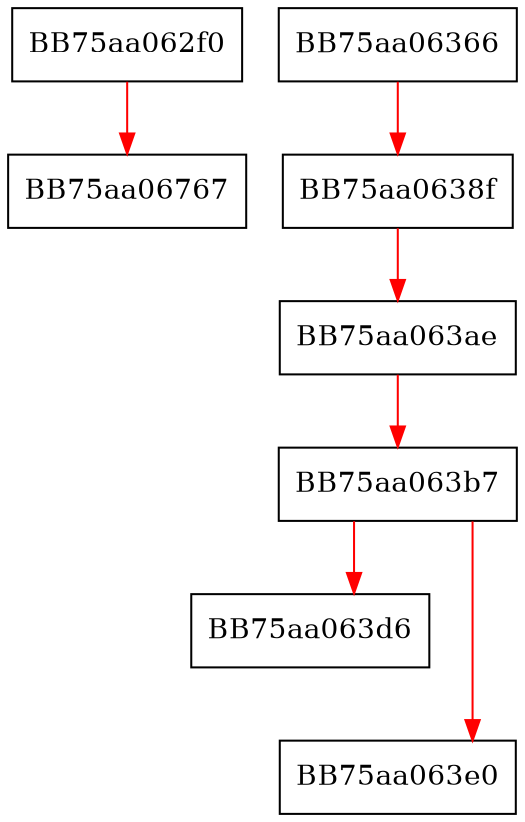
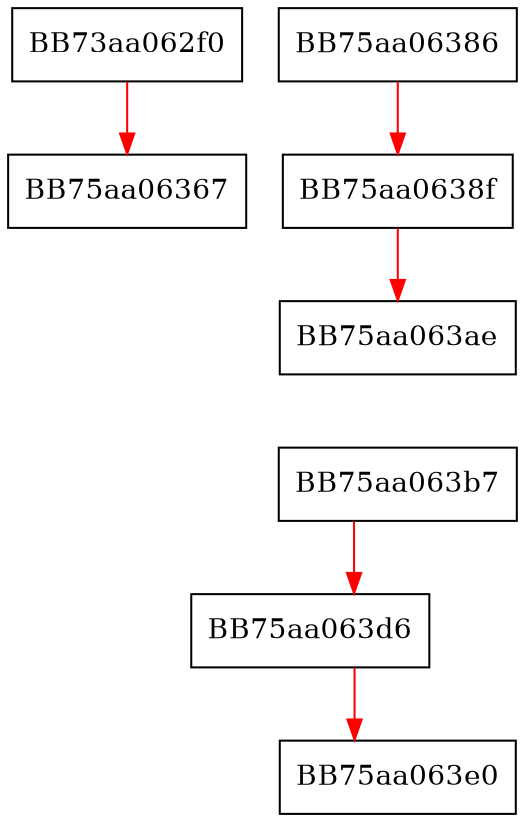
node "BB75aa062f0": label "BB75aa062f0" -> "BB73aa062f0"
node "BB75aa06366": label "BB75aa06366" -> "BB75aa06386"
node "BB75aa06767": label "BB75aa06767" -> "BB75aa06367"
edge "BB75aa063ae" -> "BB75aa063b7": removed
edge "BB75aa063b7" -> "BB75aa063e0": now "BB75aa063d6" -> "BB75aa063e0"
